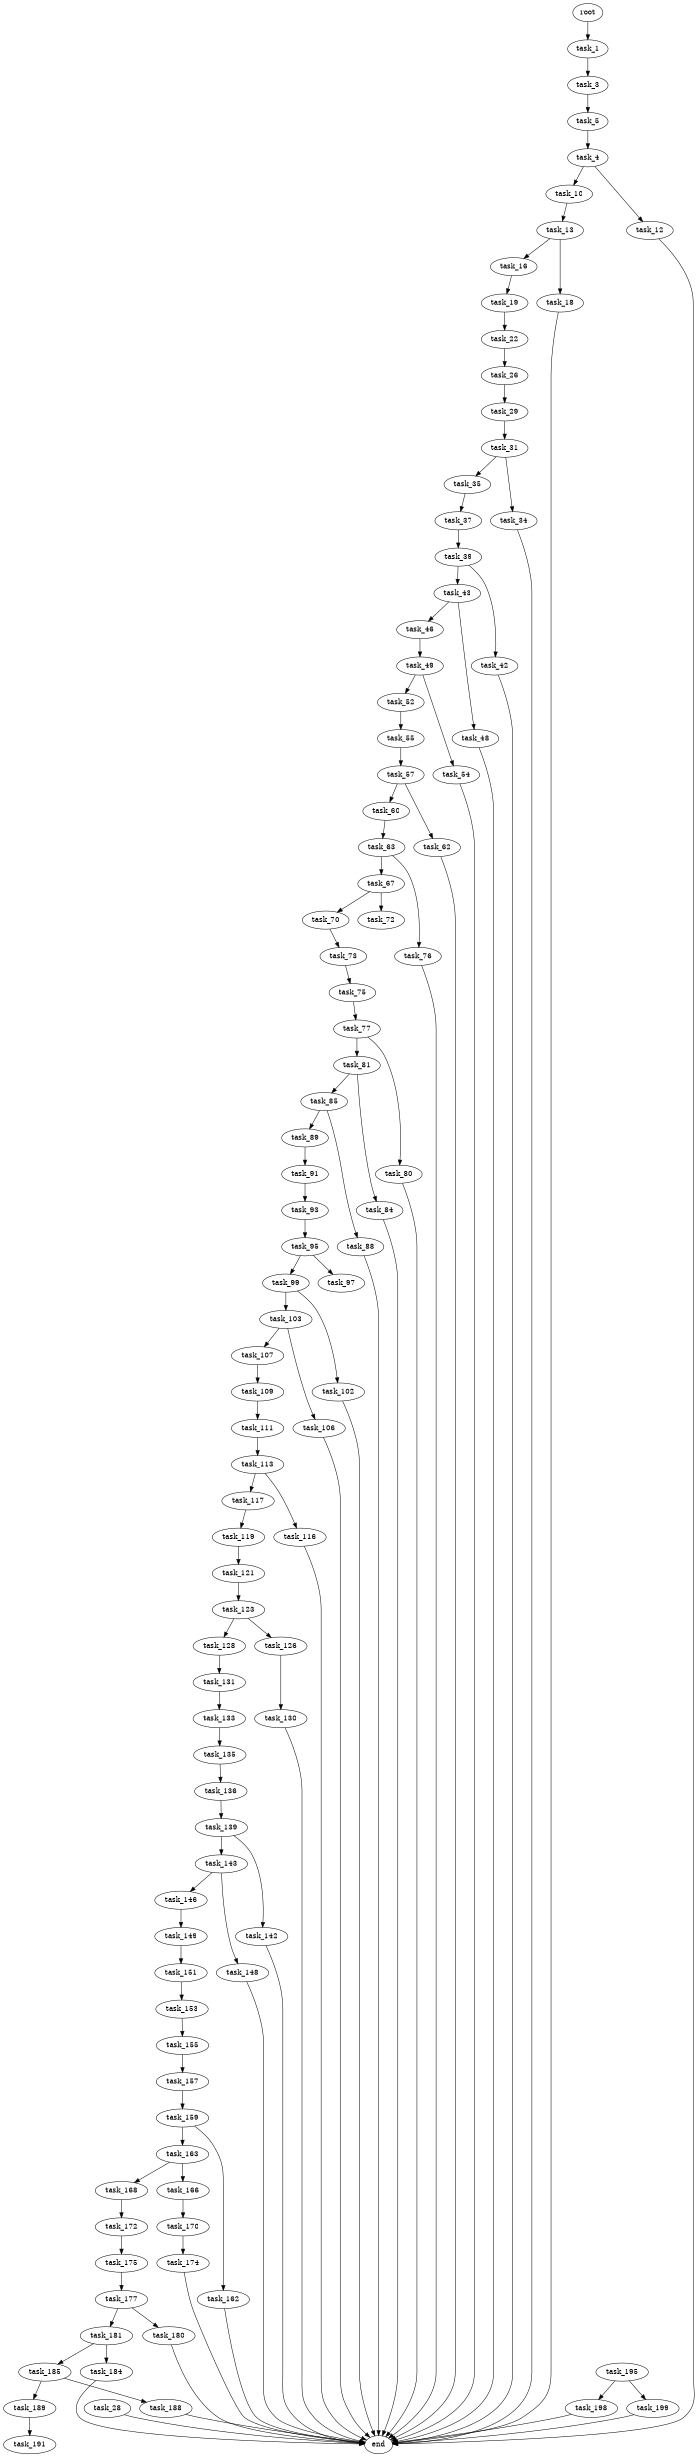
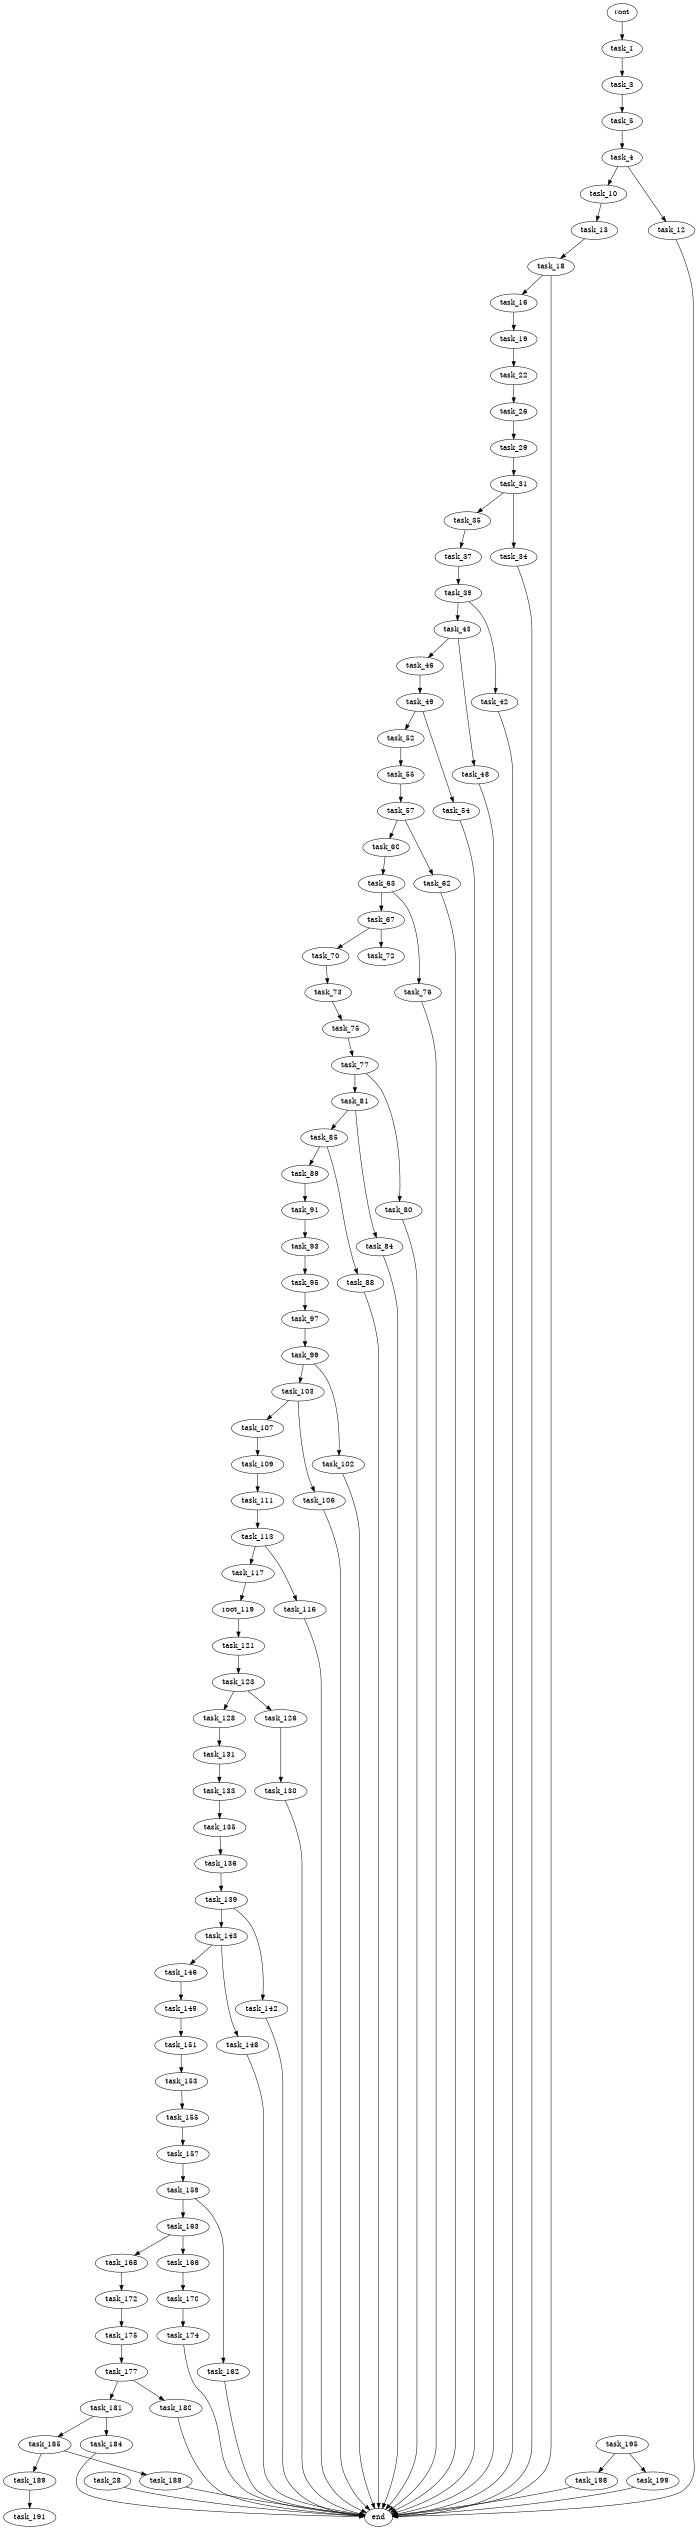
edge "task_13" -> "task_16": now "task_18" -> "task_16"
edge "task_95" -> "task_99": now "task_97" -> "task_99"
node "task_119": label "task_119" -> "root_119"
